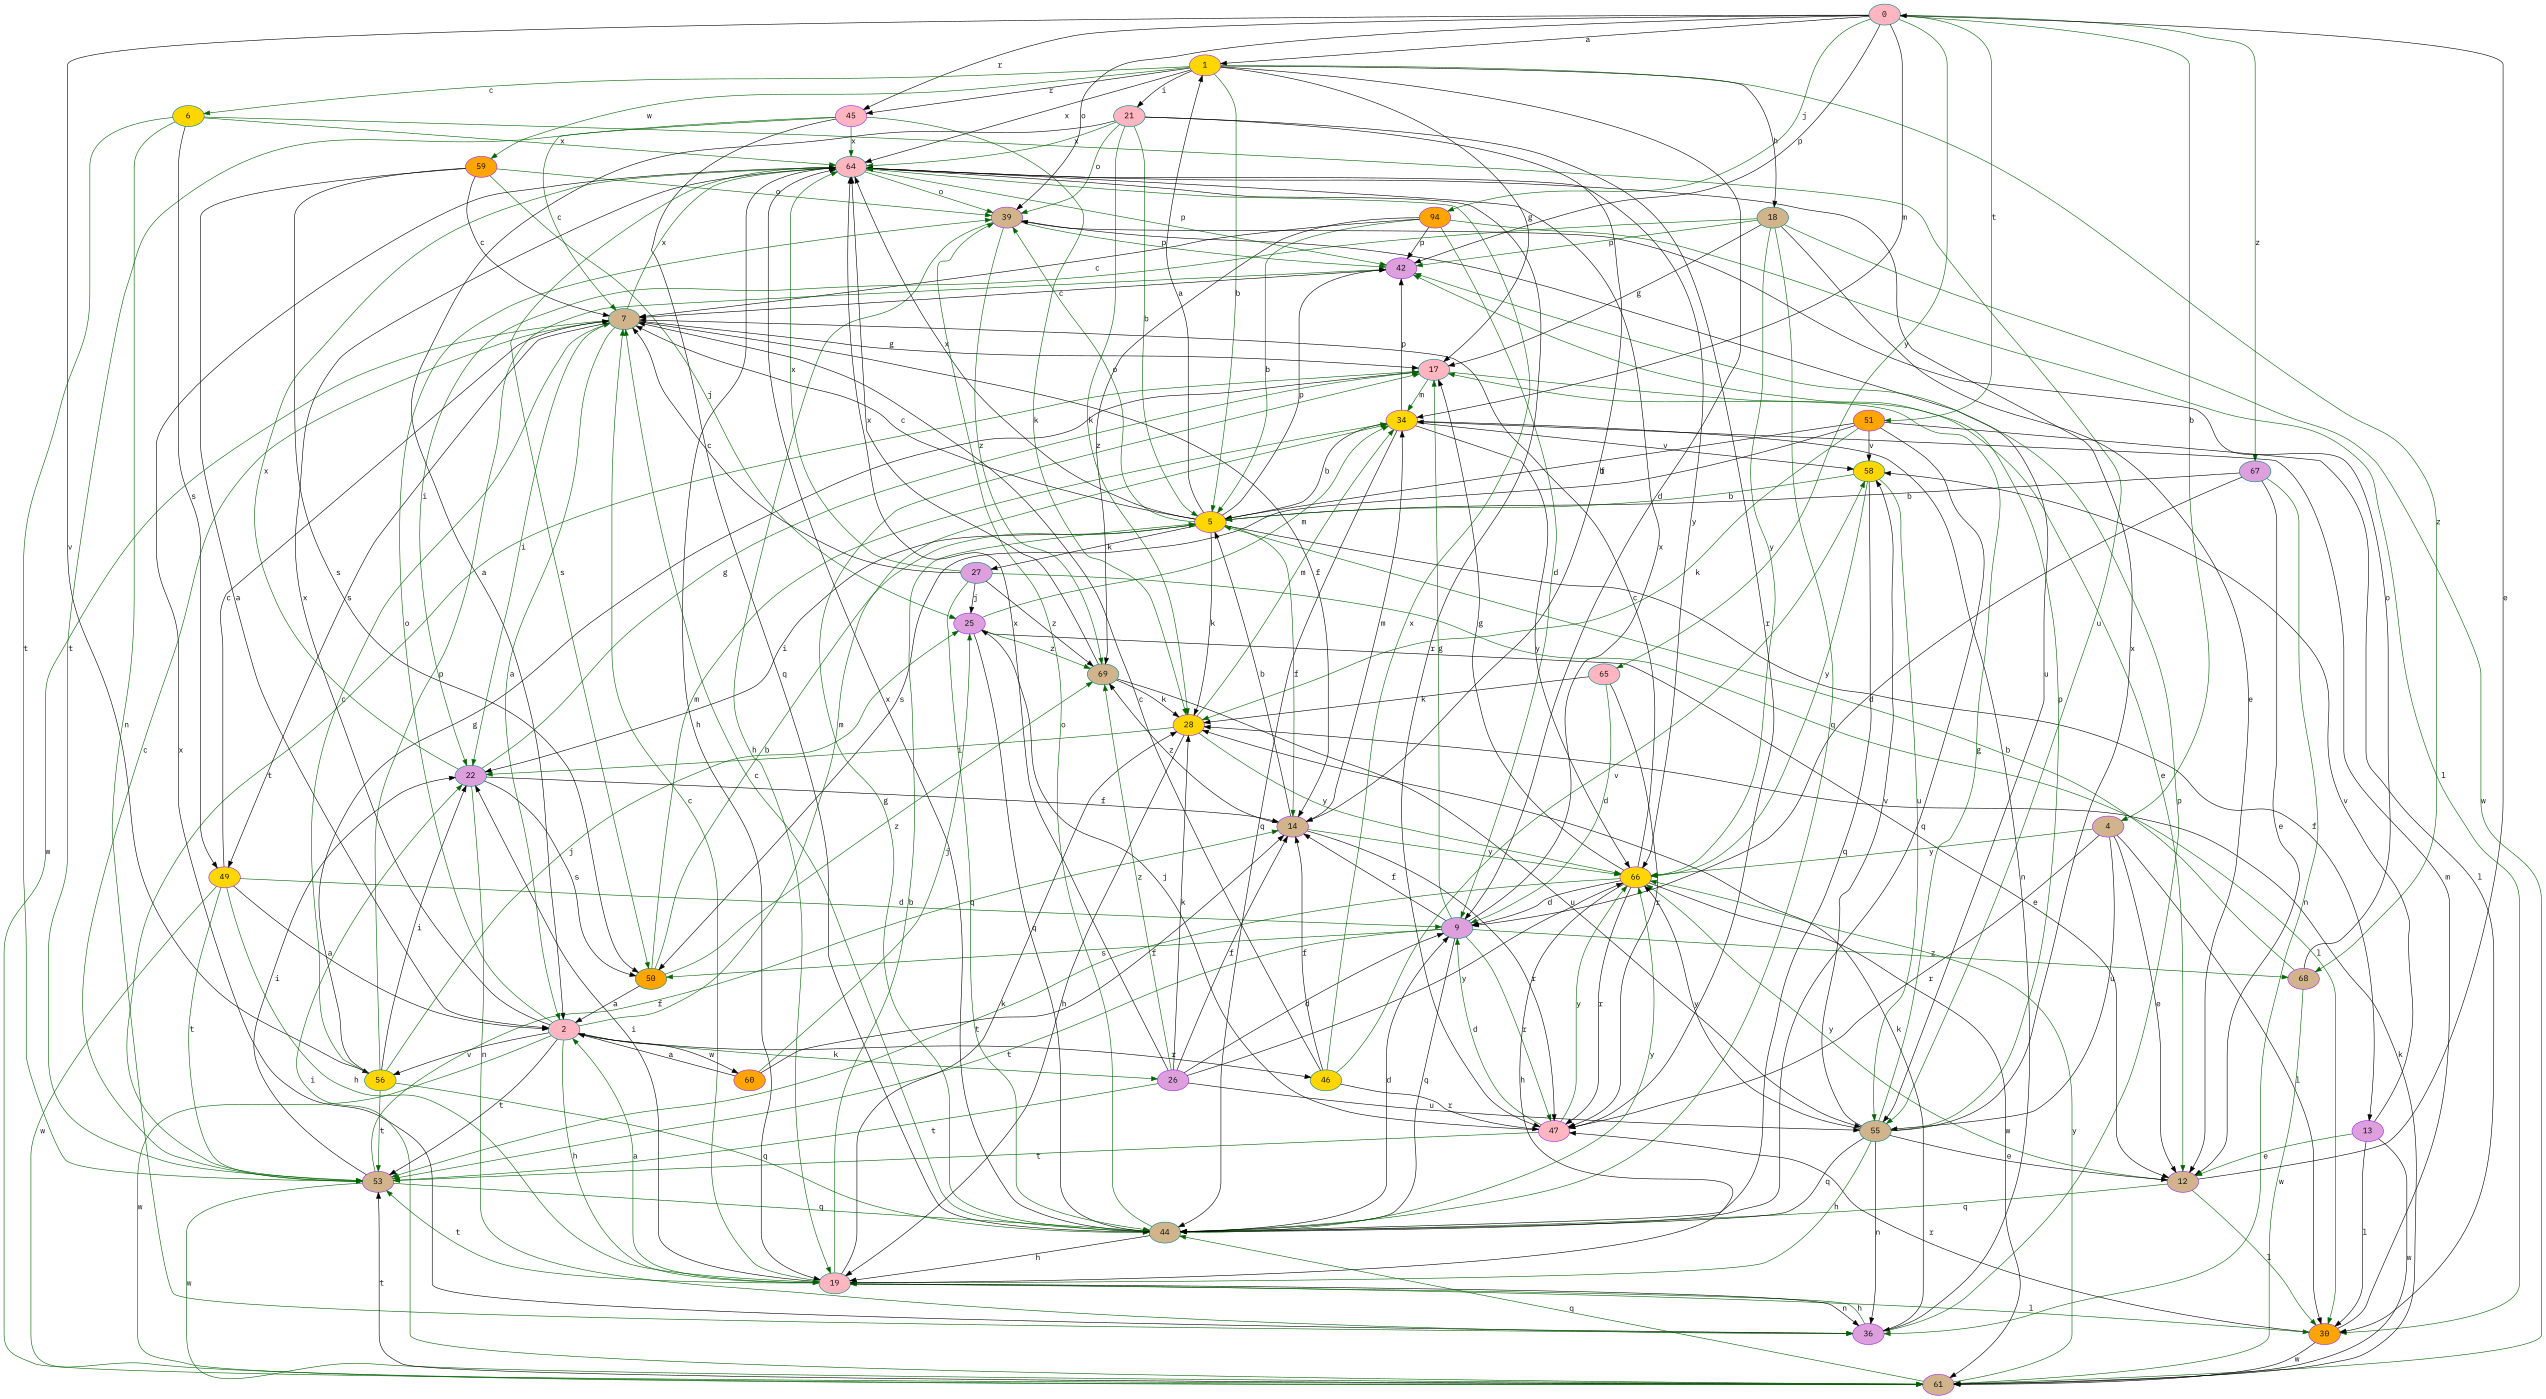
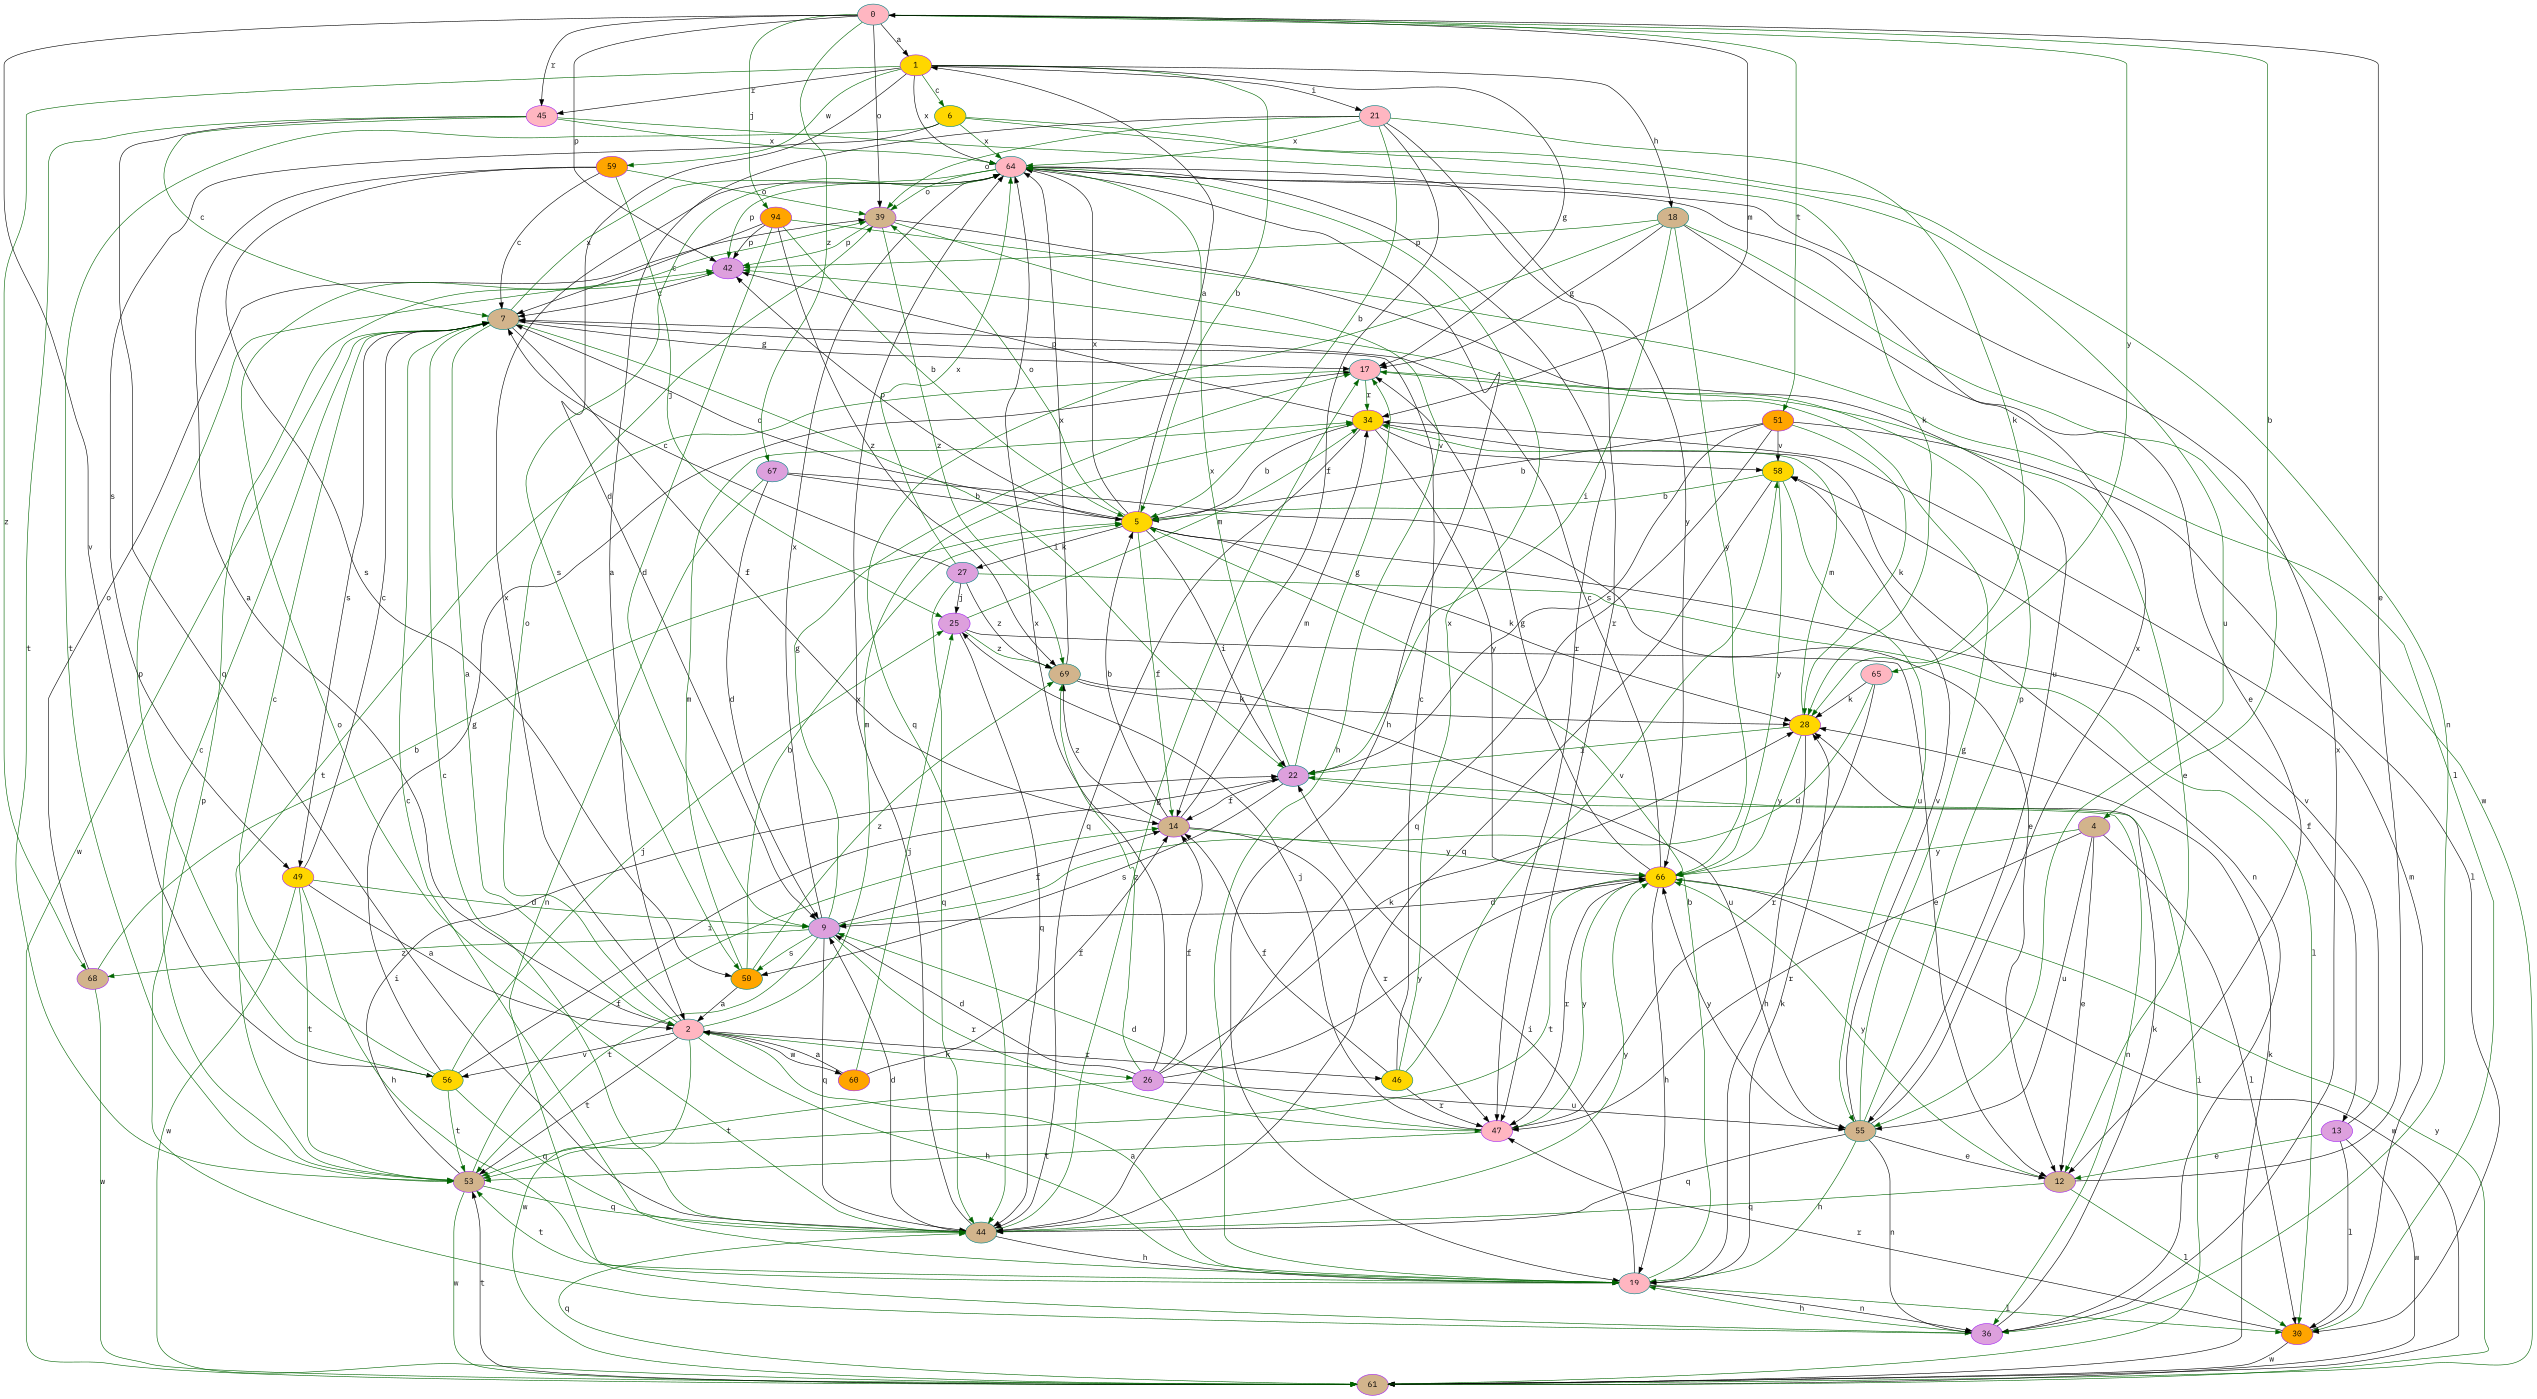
edge "17" -> "34": label "m" -> "r"
edge "51" -> "50": now "51" -> "22"
